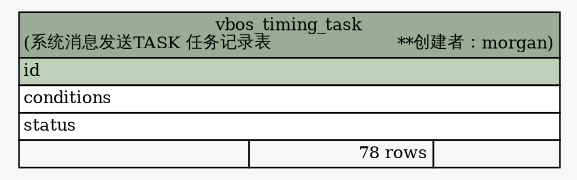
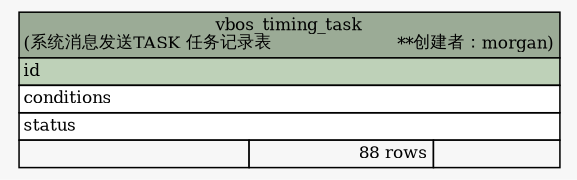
node "vbos_timing_task": text "78 rows" -> "88 rows"
